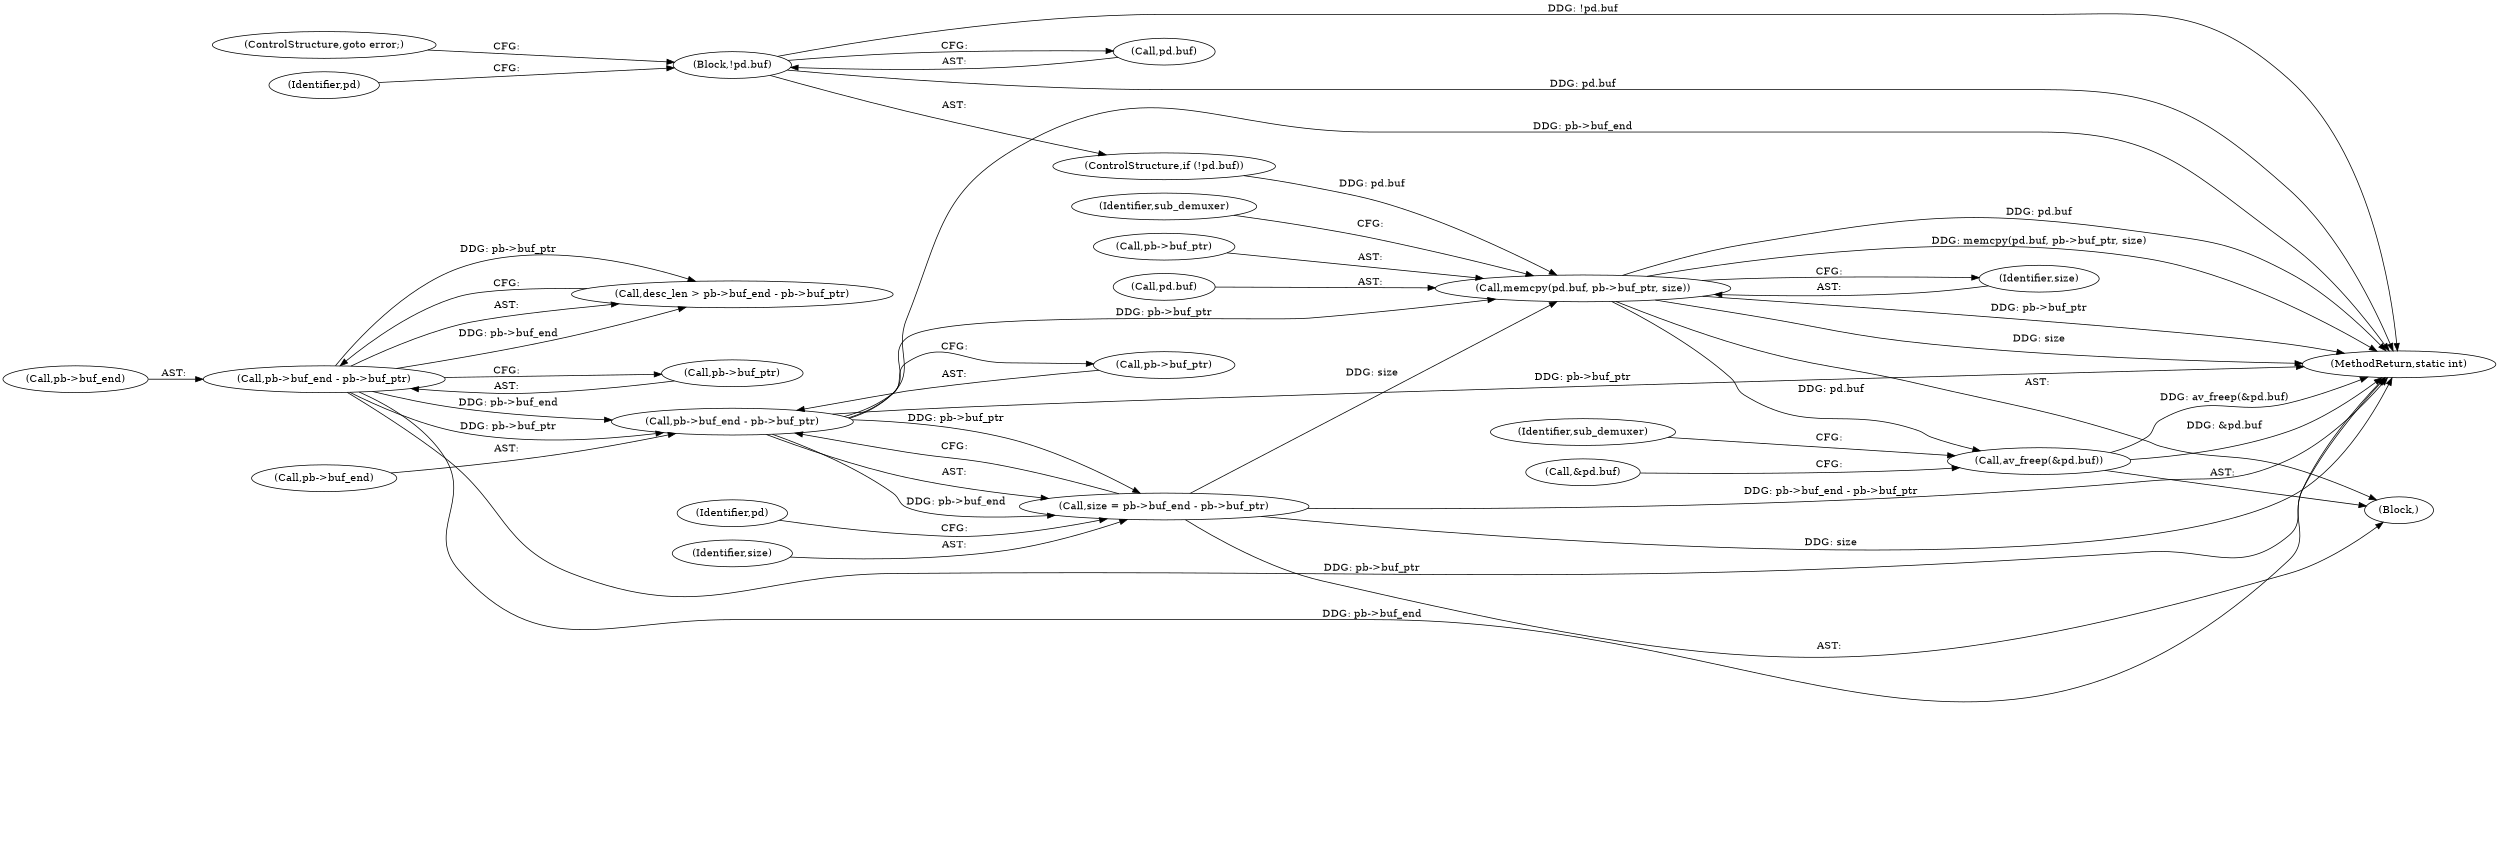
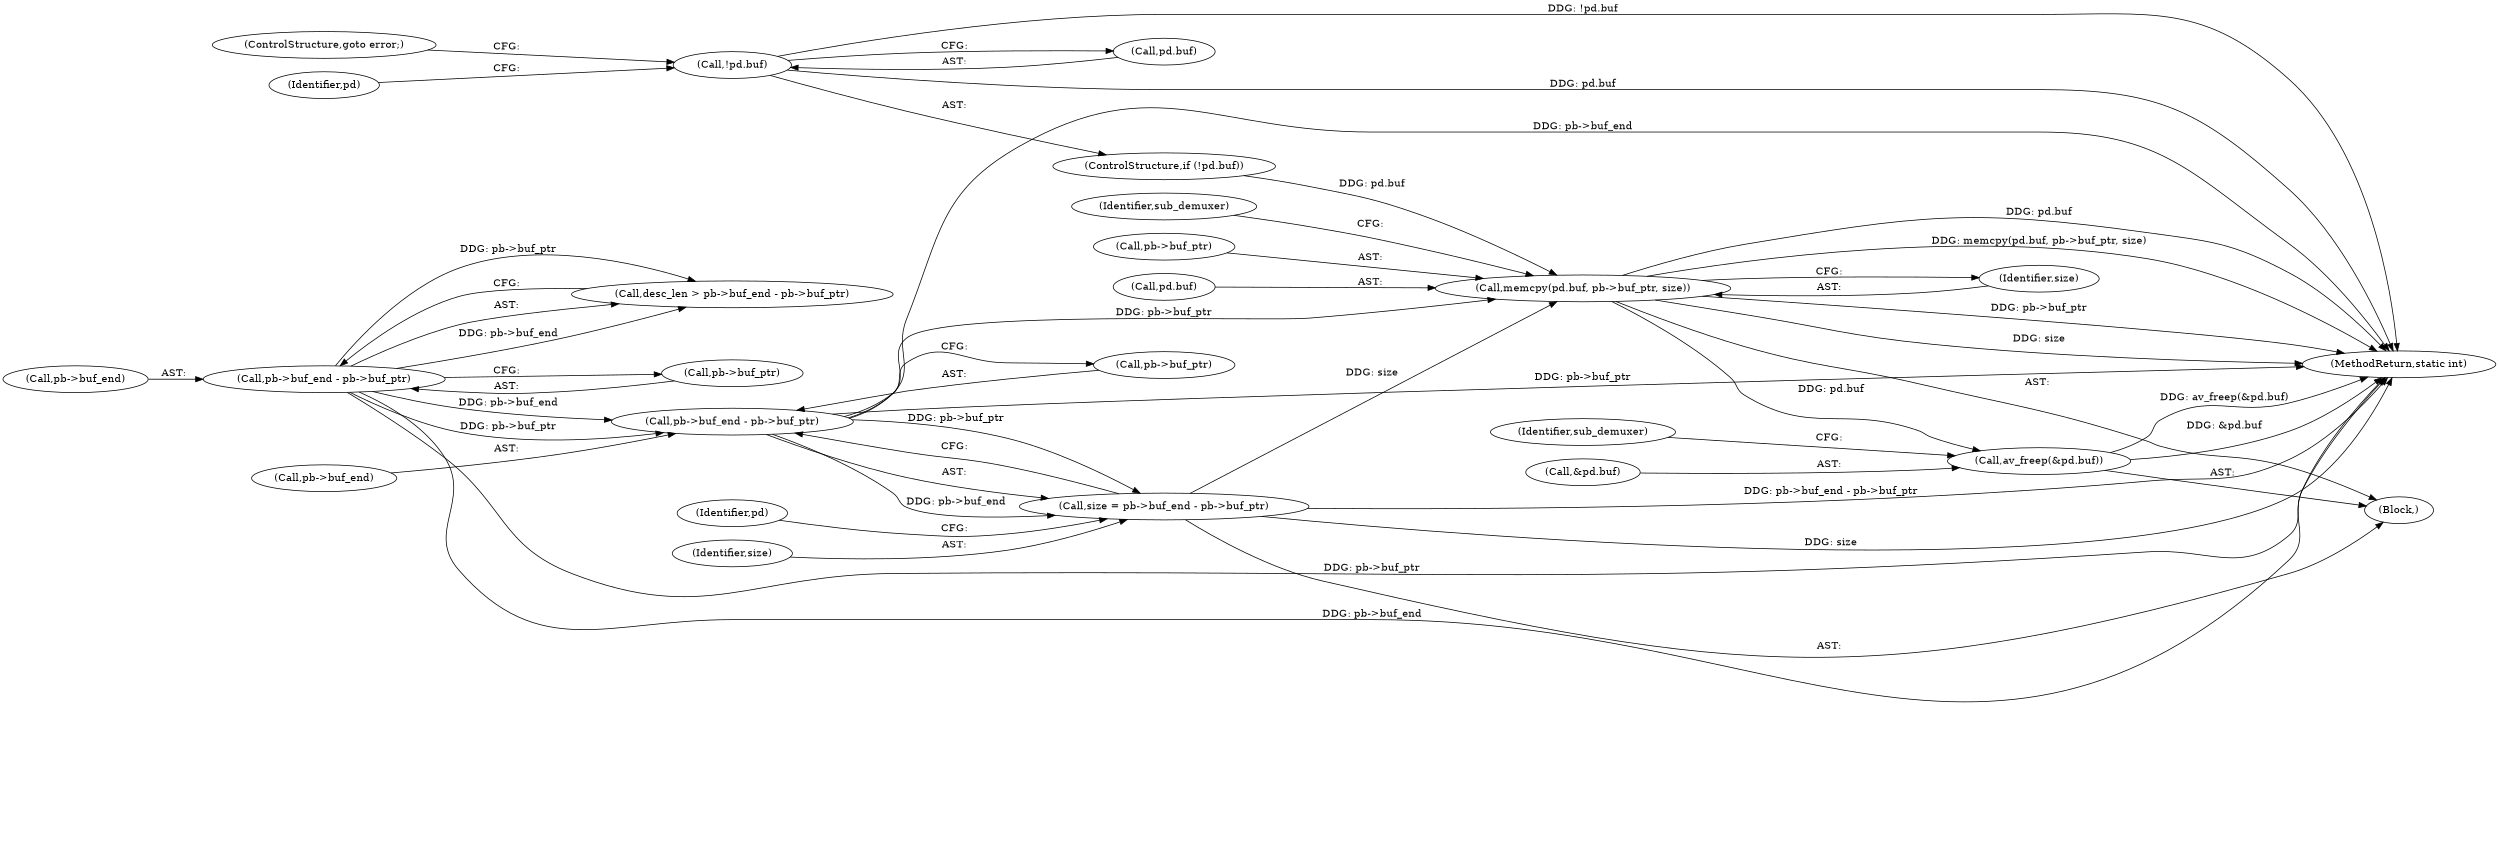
node "(Block,!pd.buf)": label "(Block,!pd.buf)" -> "(Call,!pd.buf)"
edge "(Call,&pd.buf)" -> "(Call,av_freep(&pd.buf))": label "CFG: " -> "AST: "
